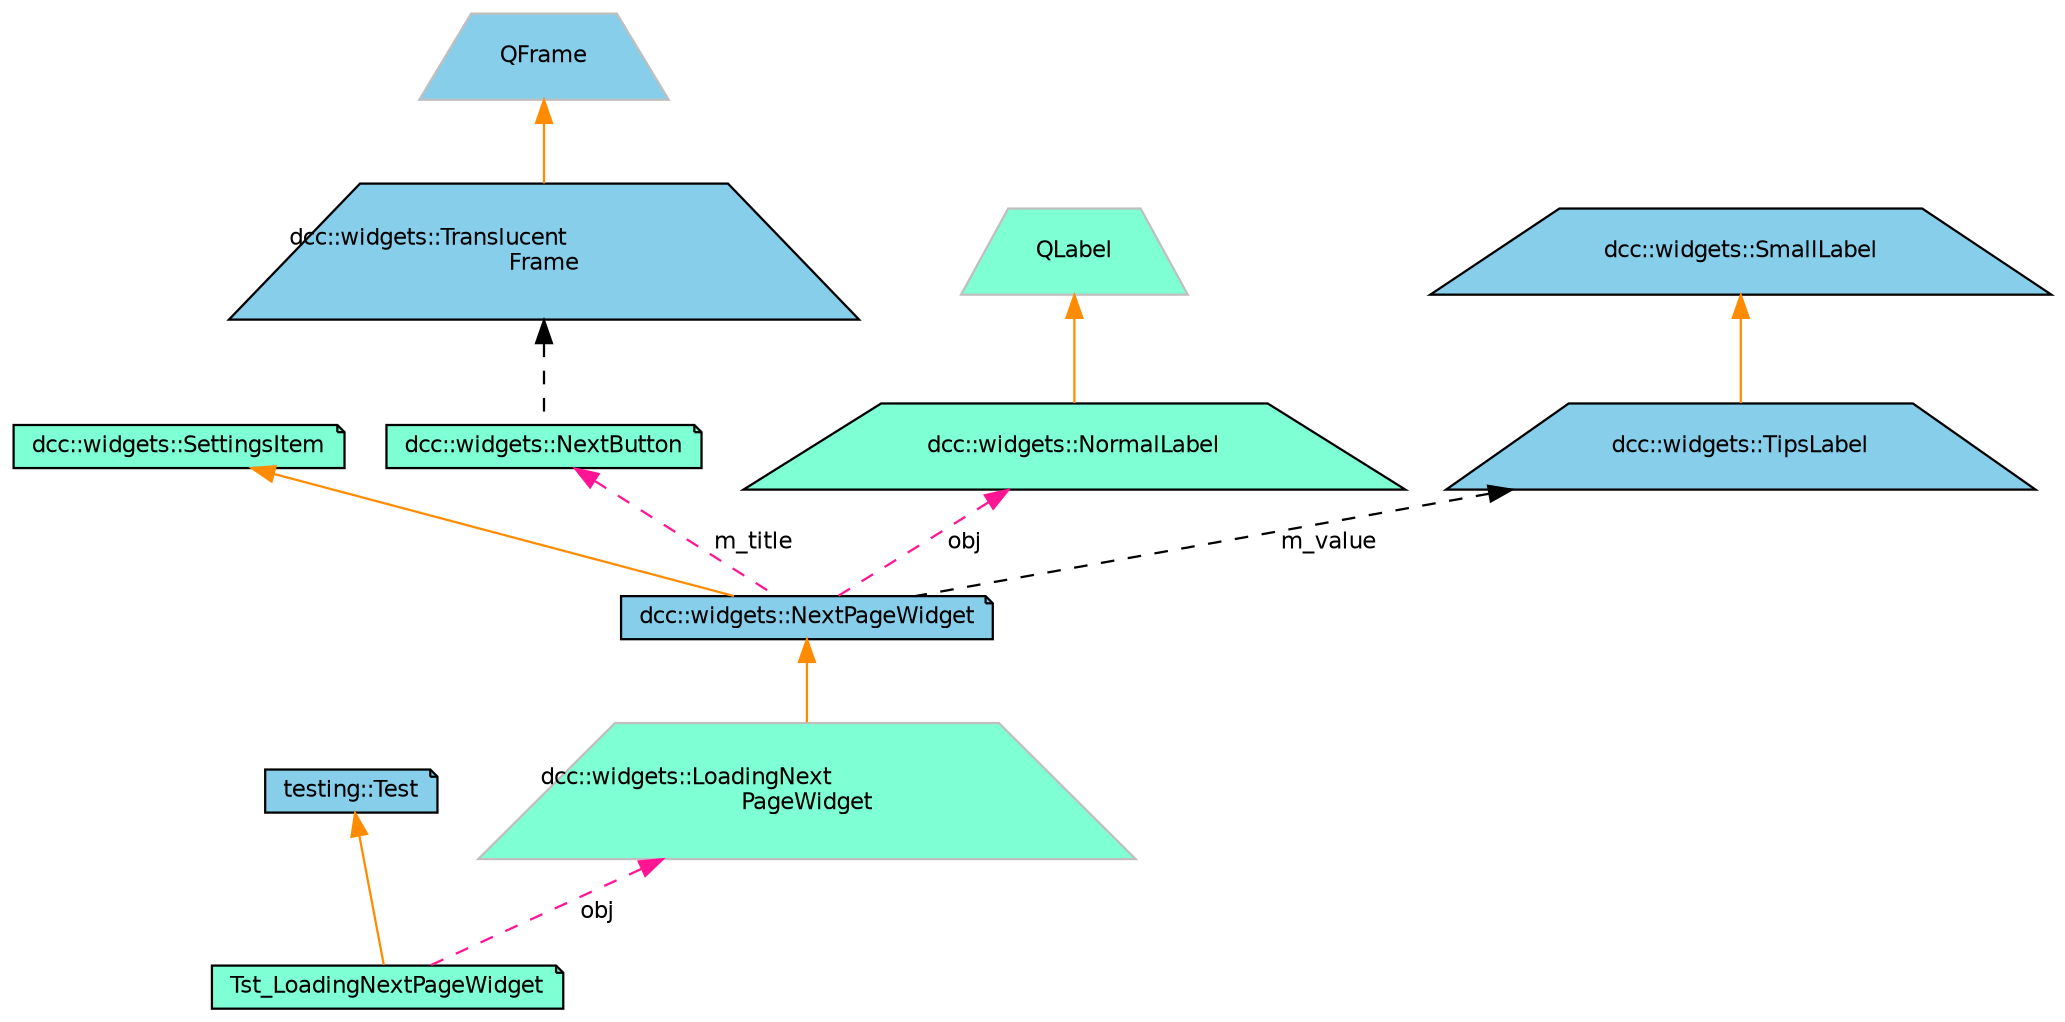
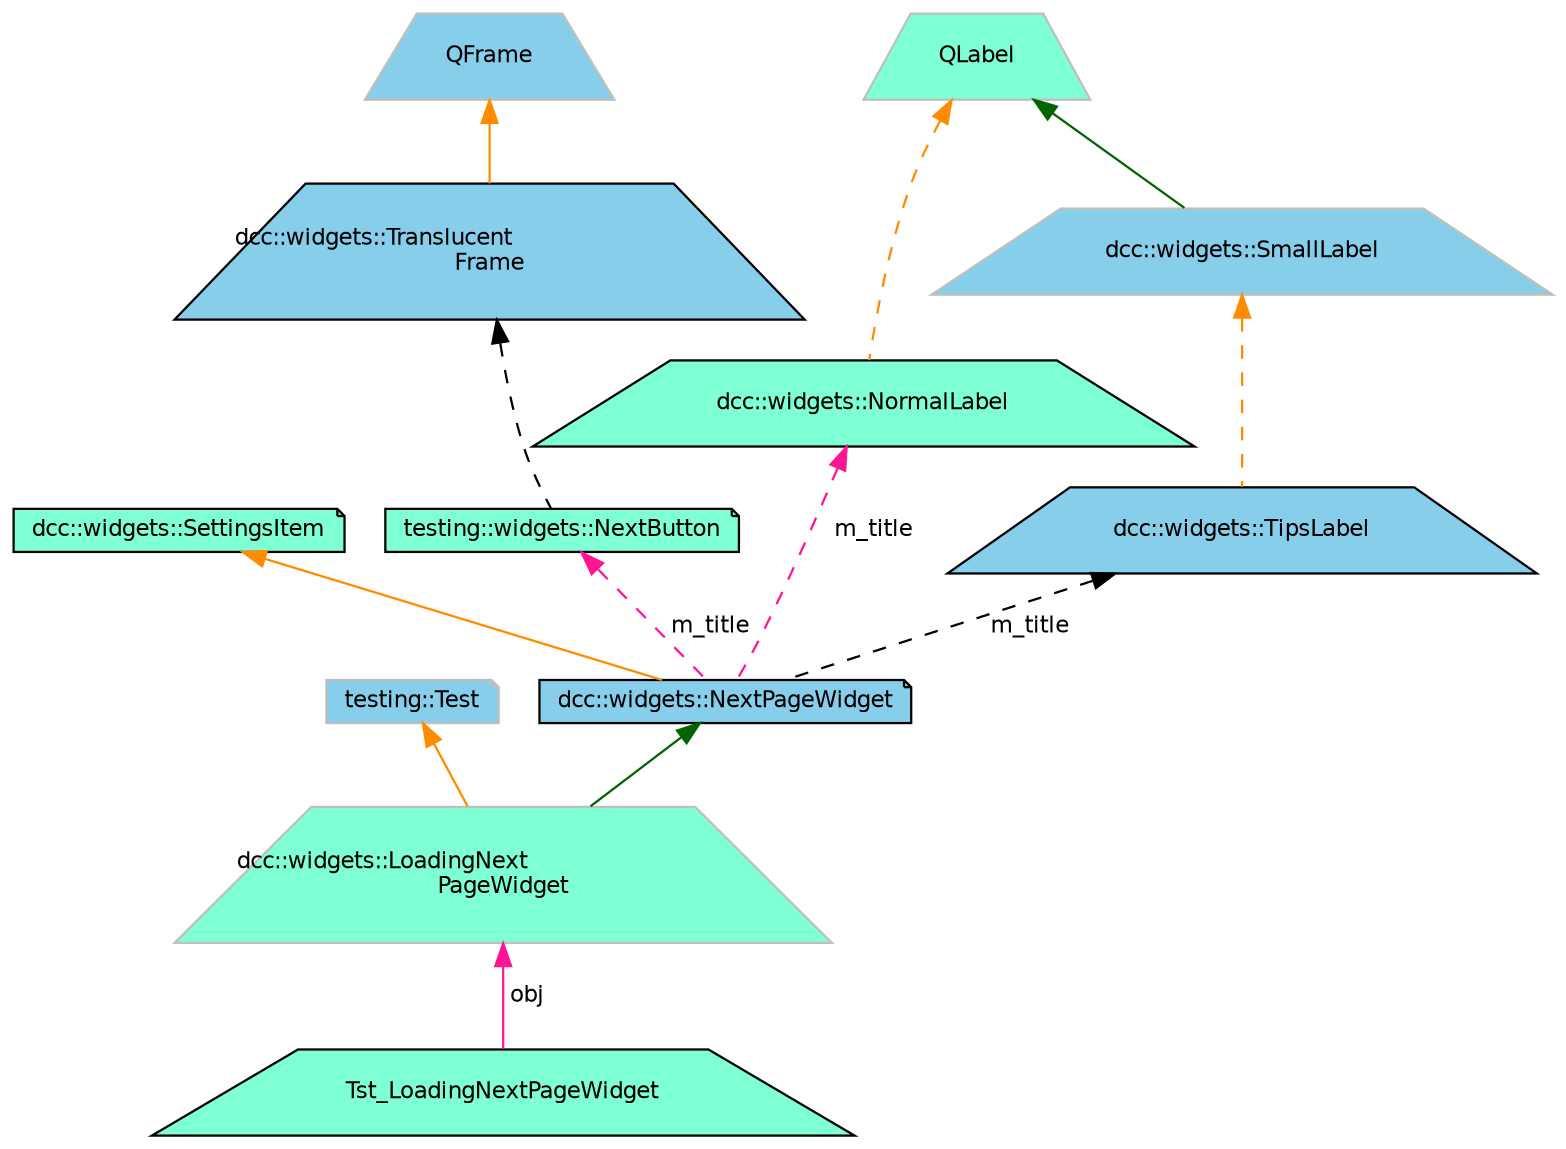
edge "dcc::widgets::SmallLabel" -> "QLabel": added
node "dcc::widgets::SmallLabel": color black -> grey75
edge "dcc::widgets::NormalLabel" -> "QLabel": style solid -> dashed
edge "dcc::widgets::TipsLabel" -> "dcc::widgets::SmallLabel": style solid -> dashed
node "dcc::widgets::NextButton": label "dcc::widgets::NextButton" -> "testing::widgets::NextButton"
edge "dcc::widgets::NextPageWidget" -> "dcc::widgets::NormalLabel": label " obj" -> " m_title"
edge "dcc::widgets::NextPageWidget" -> "dcc::widgets::TipsLabel": label " m_value" -> " m_title"
edge "dcc::widgets::LoadingNext PageWidget" -> "dcc::widgets::NextPageWidget": color darkorange -> darkgreen
node "testing::Test": color black -> grey75
edge "Tst_LoadingNextPageWidget" -> "testing::Test": now "dcc::widgets::LoadingNext PageWidget" -> "testing::Test"
edge "Tst_LoadingNextPageWidget" -> "dcc::widgets::LoadingNext PageWidget": style dashed -> solid
node "Tst_LoadingNextPageWidget": shape note -> trapezium
